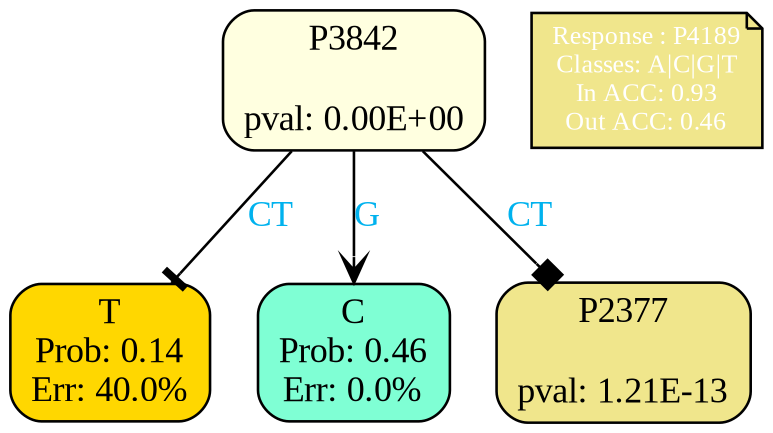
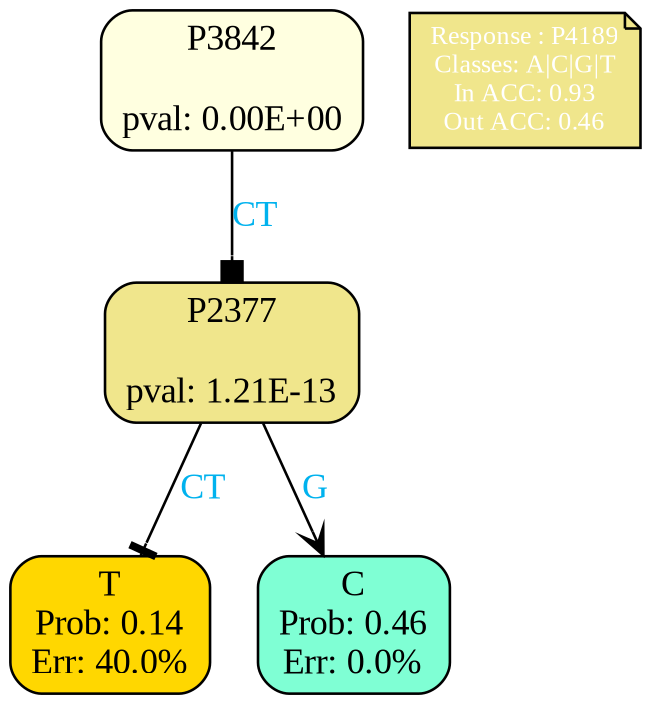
edge "P3842 pval: 0.00E+00" -> "C Prob: 0.46 Err: 0.0%": now "P2377 pval: 1.21E-13" -> "C Prob: 0.46 Err: 0.0%"
edge "P3842 pval: 0.00E+00" -> "T Prob: 0.14 Err: 40.0%": now "P2377 pval: 1.21E-13" -> "T Prob: 0.14 Err: 40.0%"
